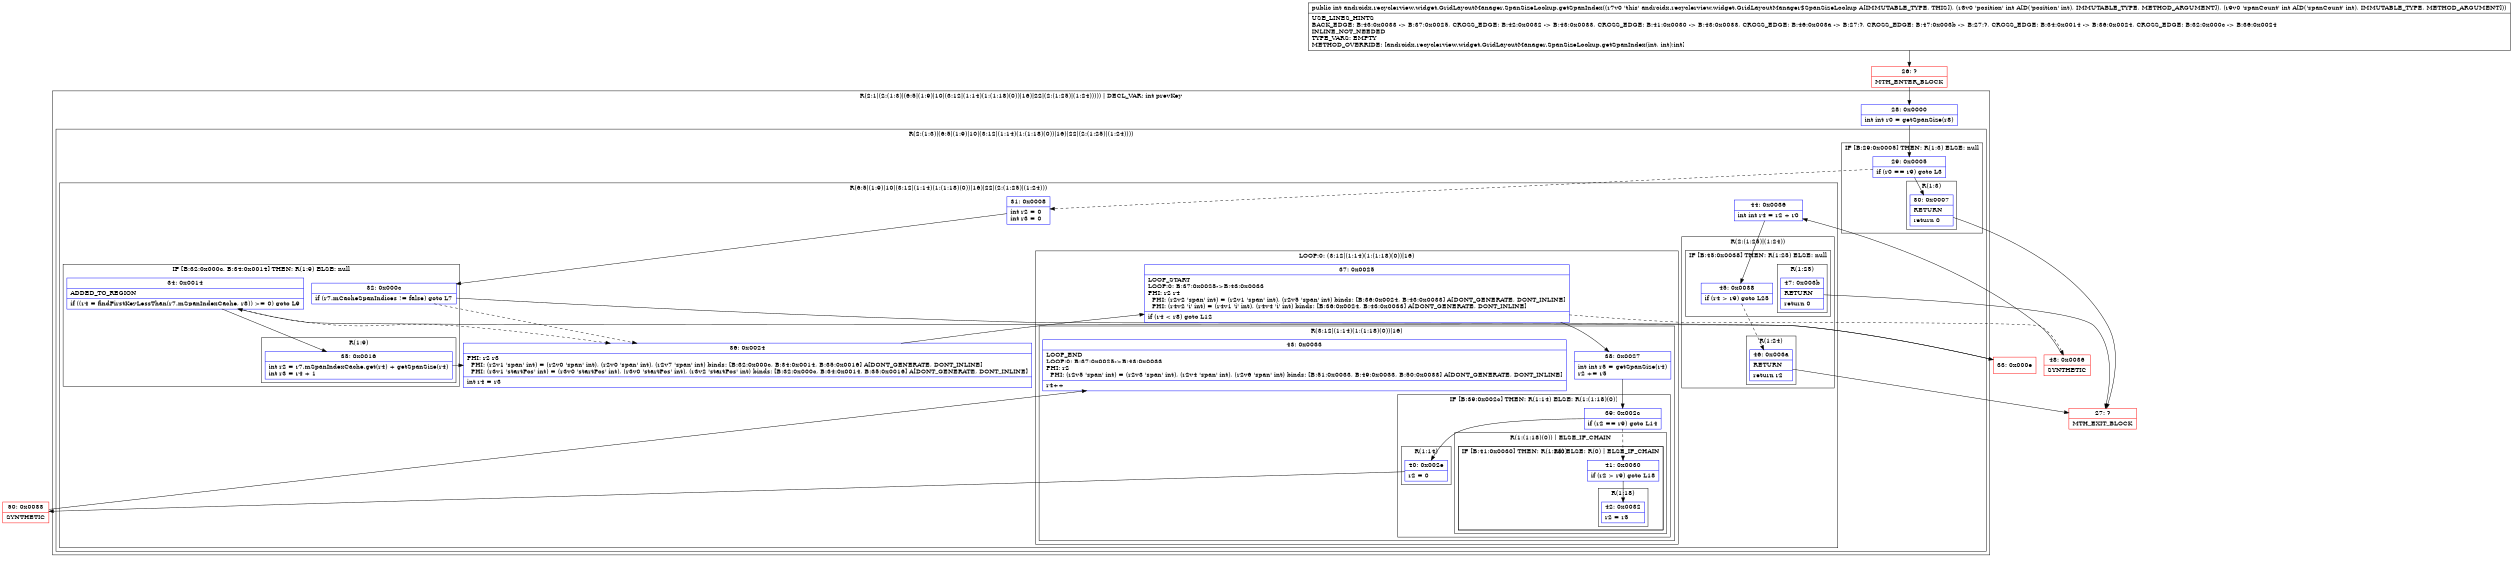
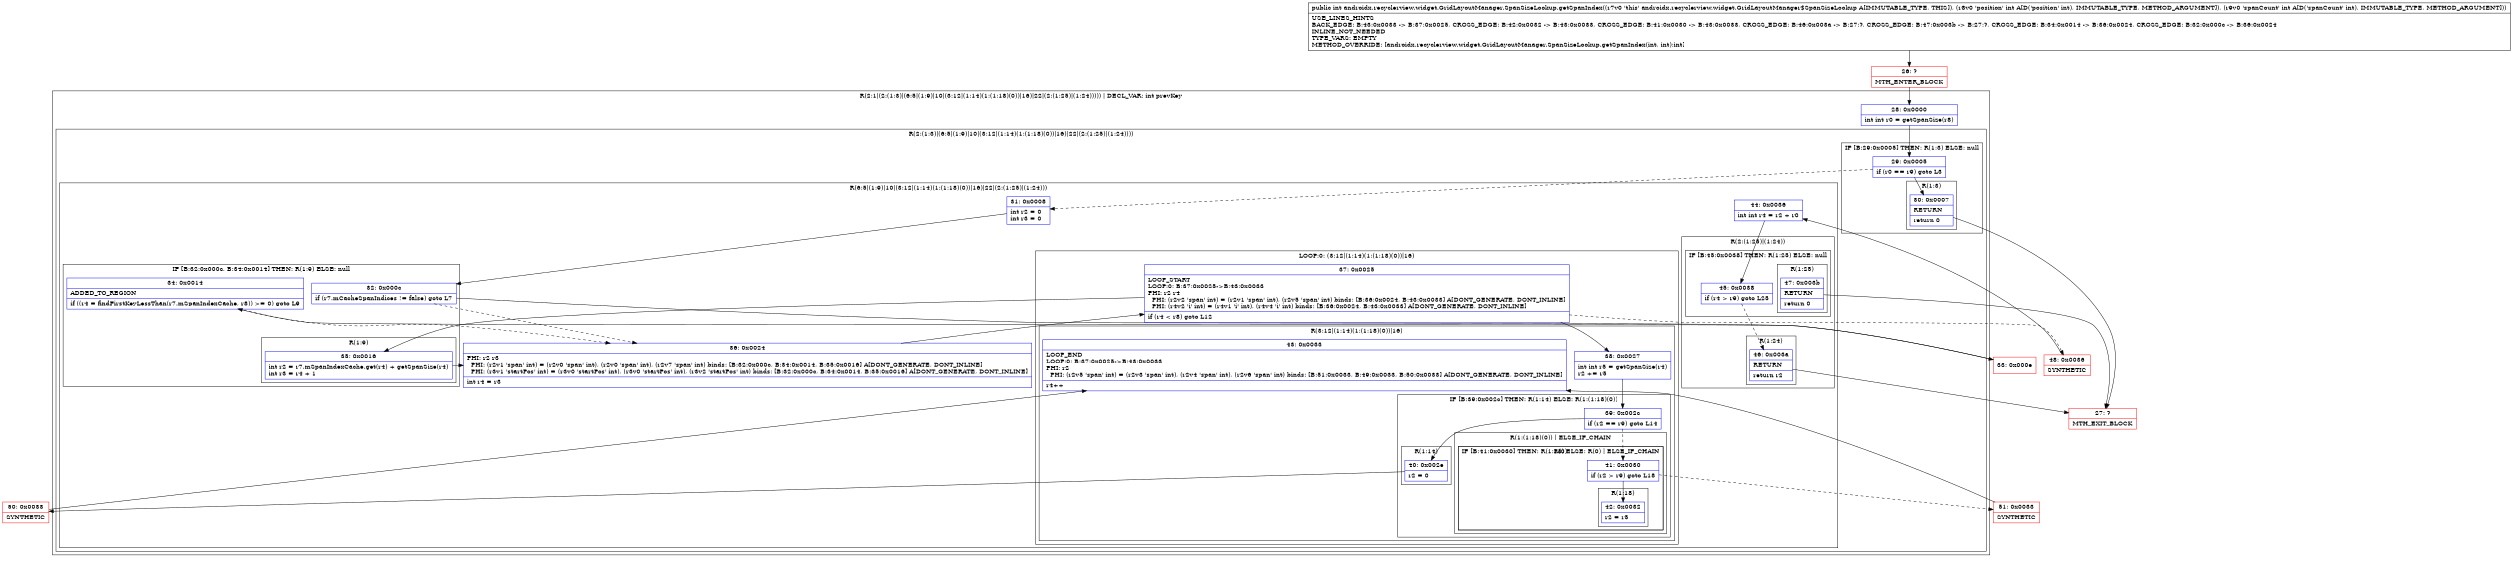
edge "34: 0x0014" -> "35: 0x0016": now "37: 0x0025" -> "35: 0x0016"
node "51: 0x0033": added
